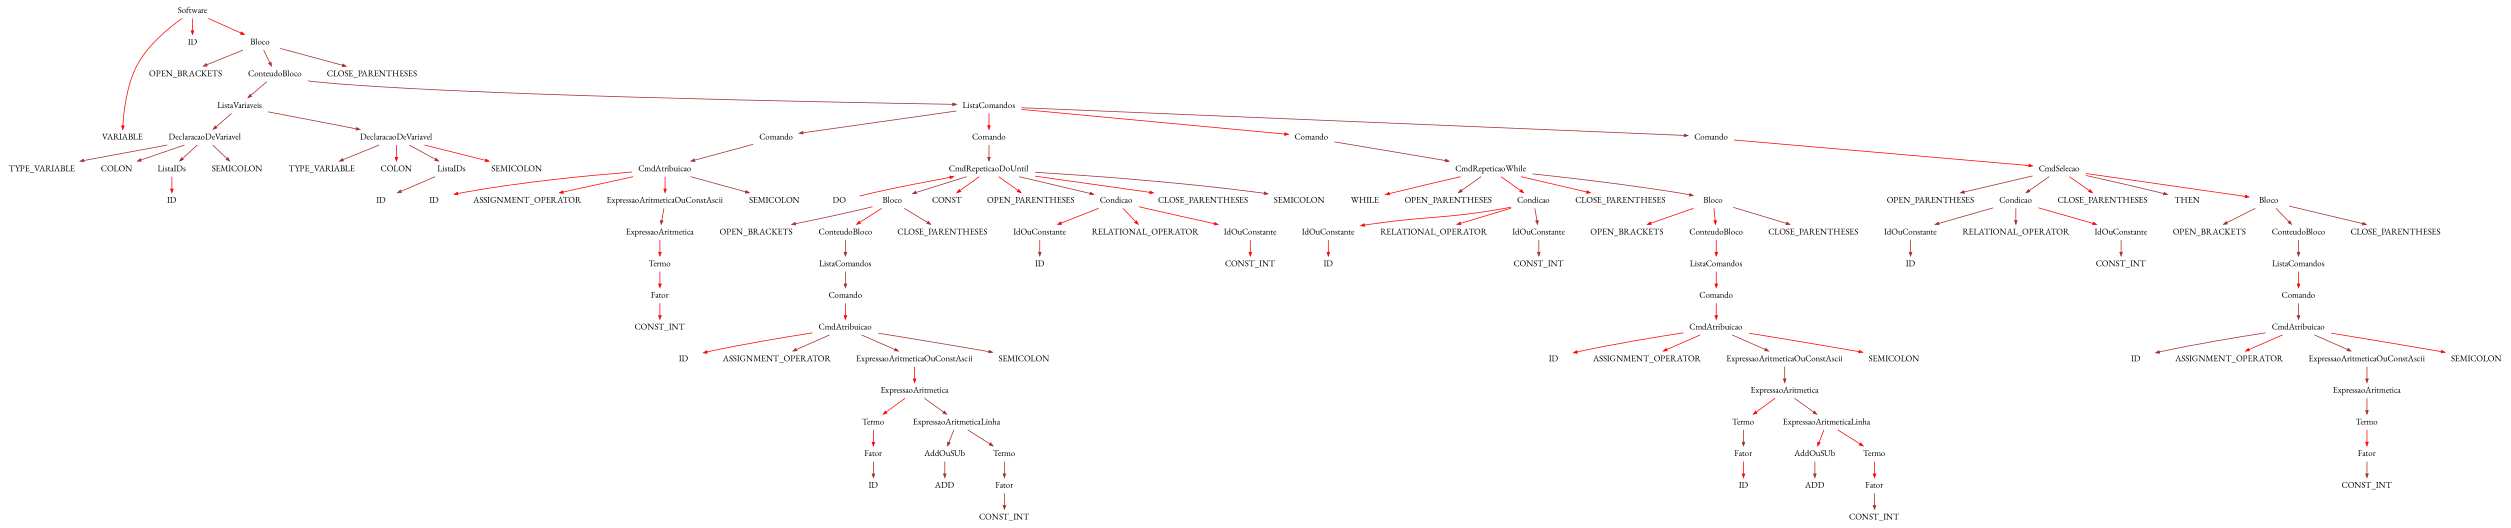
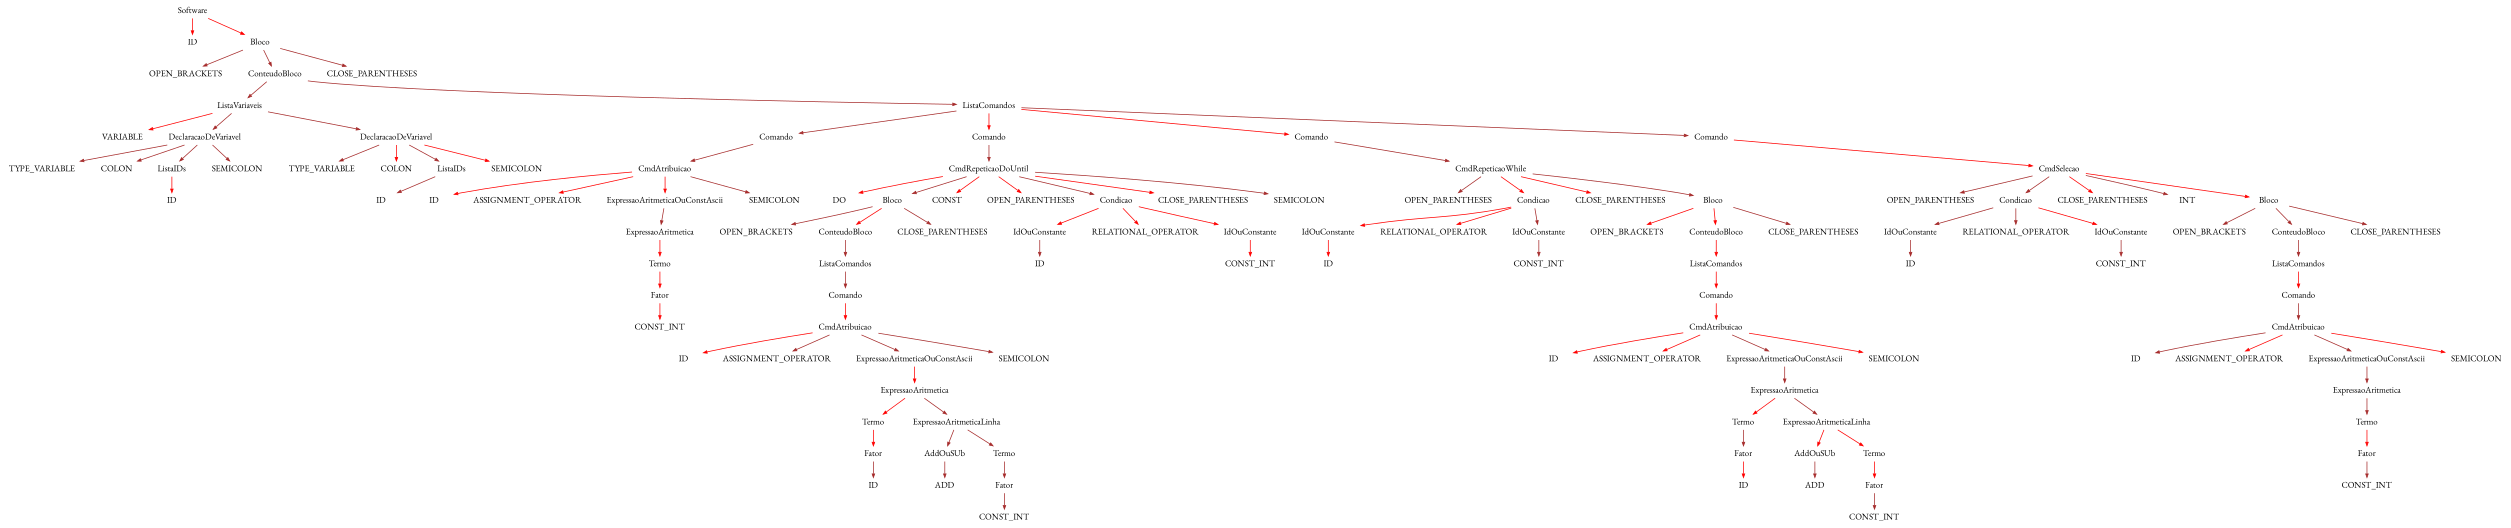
edge "Software" -> "VARIABLE": now "ListaVariaveis" -> "VARIABLE"
edge "DO" -> "CmdRepeticaoDoUntil": reversed
node "WHILE": removed
node "THEN": label "THEN" -> "INT"
